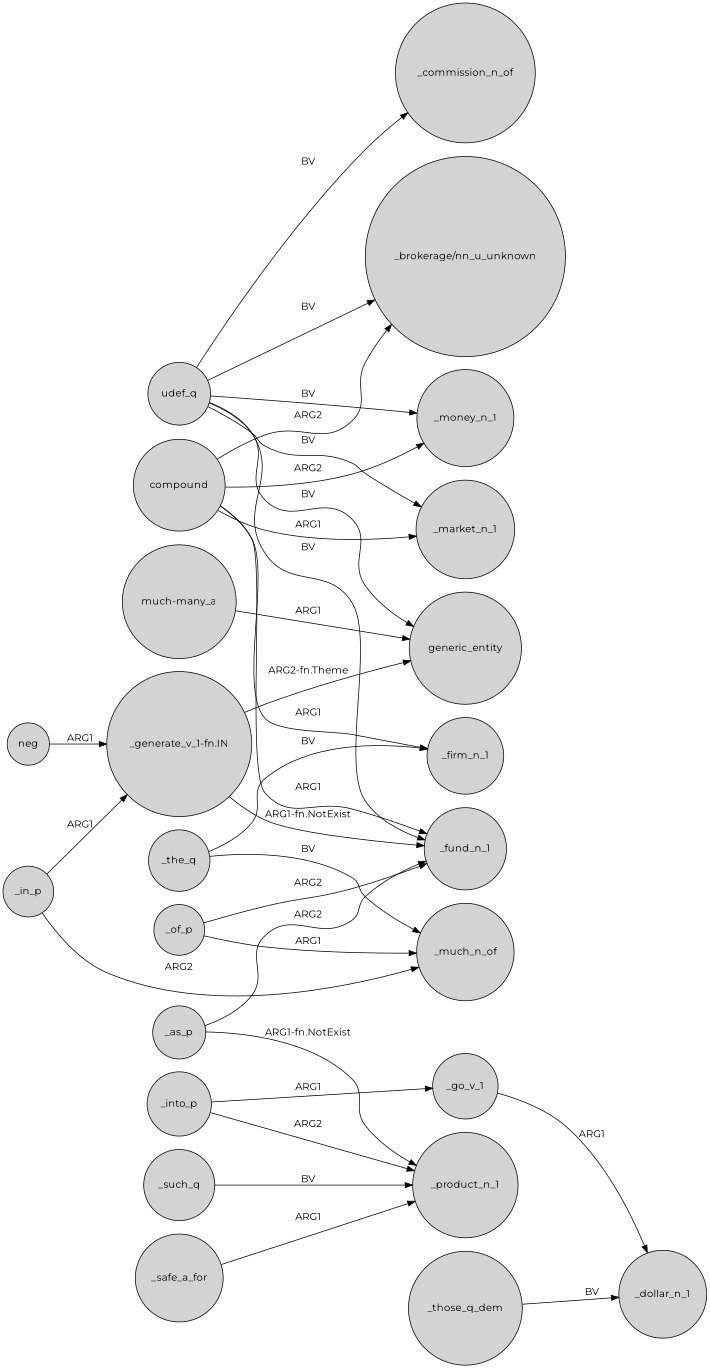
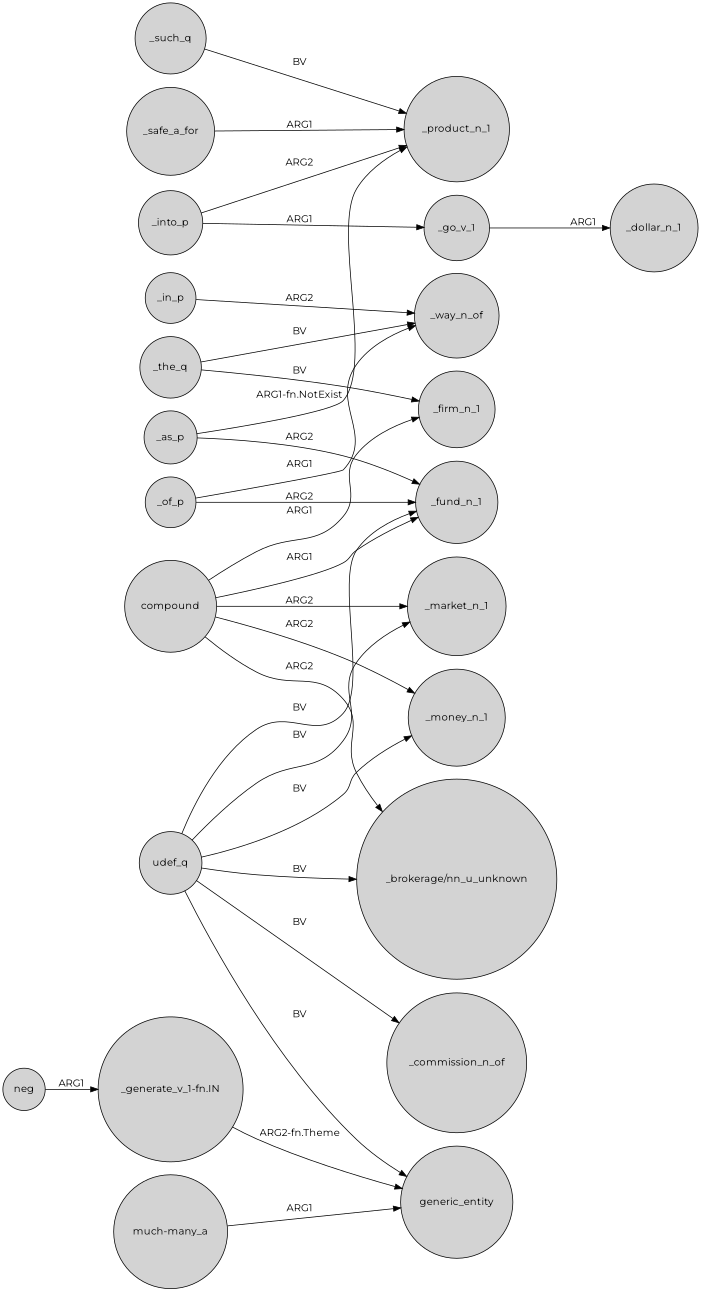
edge "compound" -> "_market_n_1": label "ARG1" -> "ARG2"
edge "_generate_v_1-fn.IN" -> "_fund_n_1": removed, label "ARG1-fn.NotExist"
edge "_in_p" -> "_generate_v_1-fn.IN": removed, label "ARG1"
node "_much_n_of": label "_much_n_of" -> "_way_n_of"
node "_those_q_dem": removed
